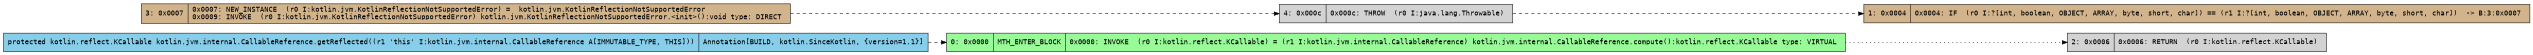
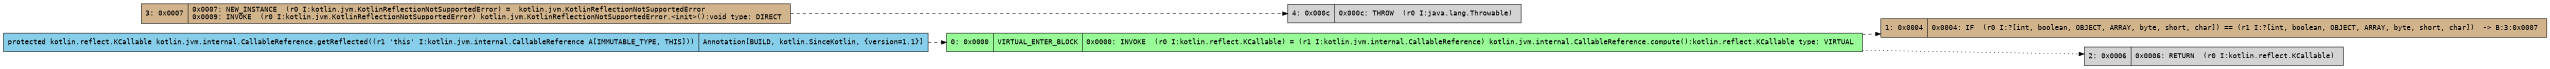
edge "4: 0x000c" -> "1: 0x0004": now "0: 0x0000" -> "1: 0x0004"
node "0: 0x0000": text "MTH_ENTER_BLOCK" -> "VIRTUAL_ENTER_BLOCK"
